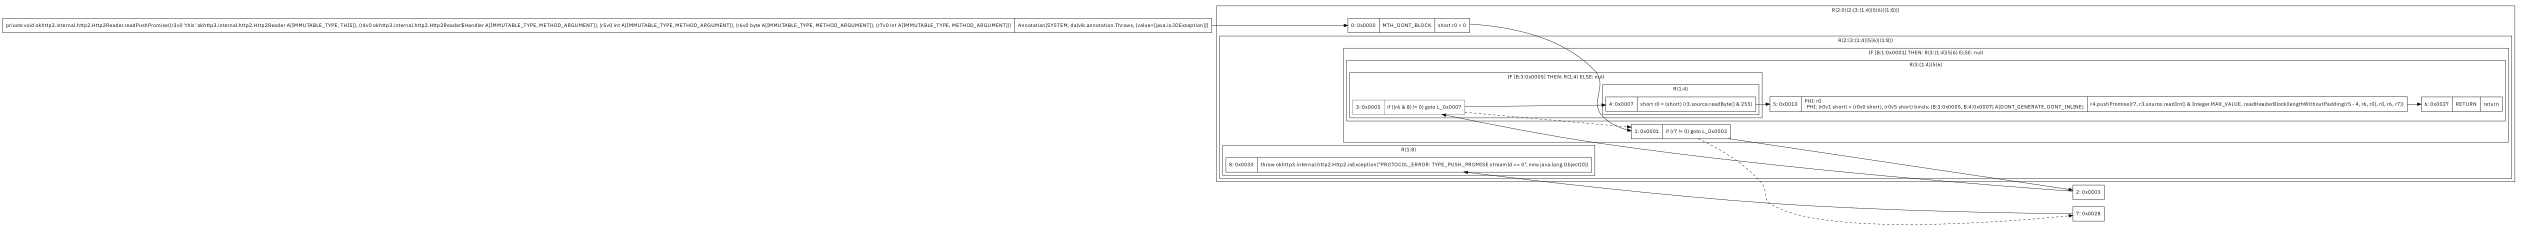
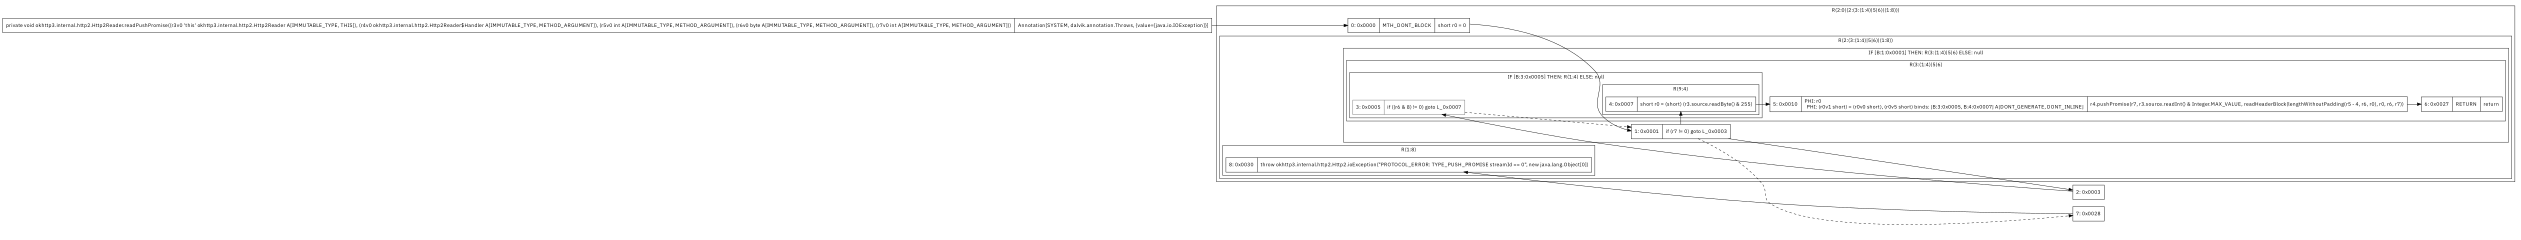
cluster "R(1:4)": label "R(1:4)" -> "R(9:4)"
edge "3: 0x0005" -> "4: 0x0007": now "1: 0x0001" -> "4: 0x0007"
